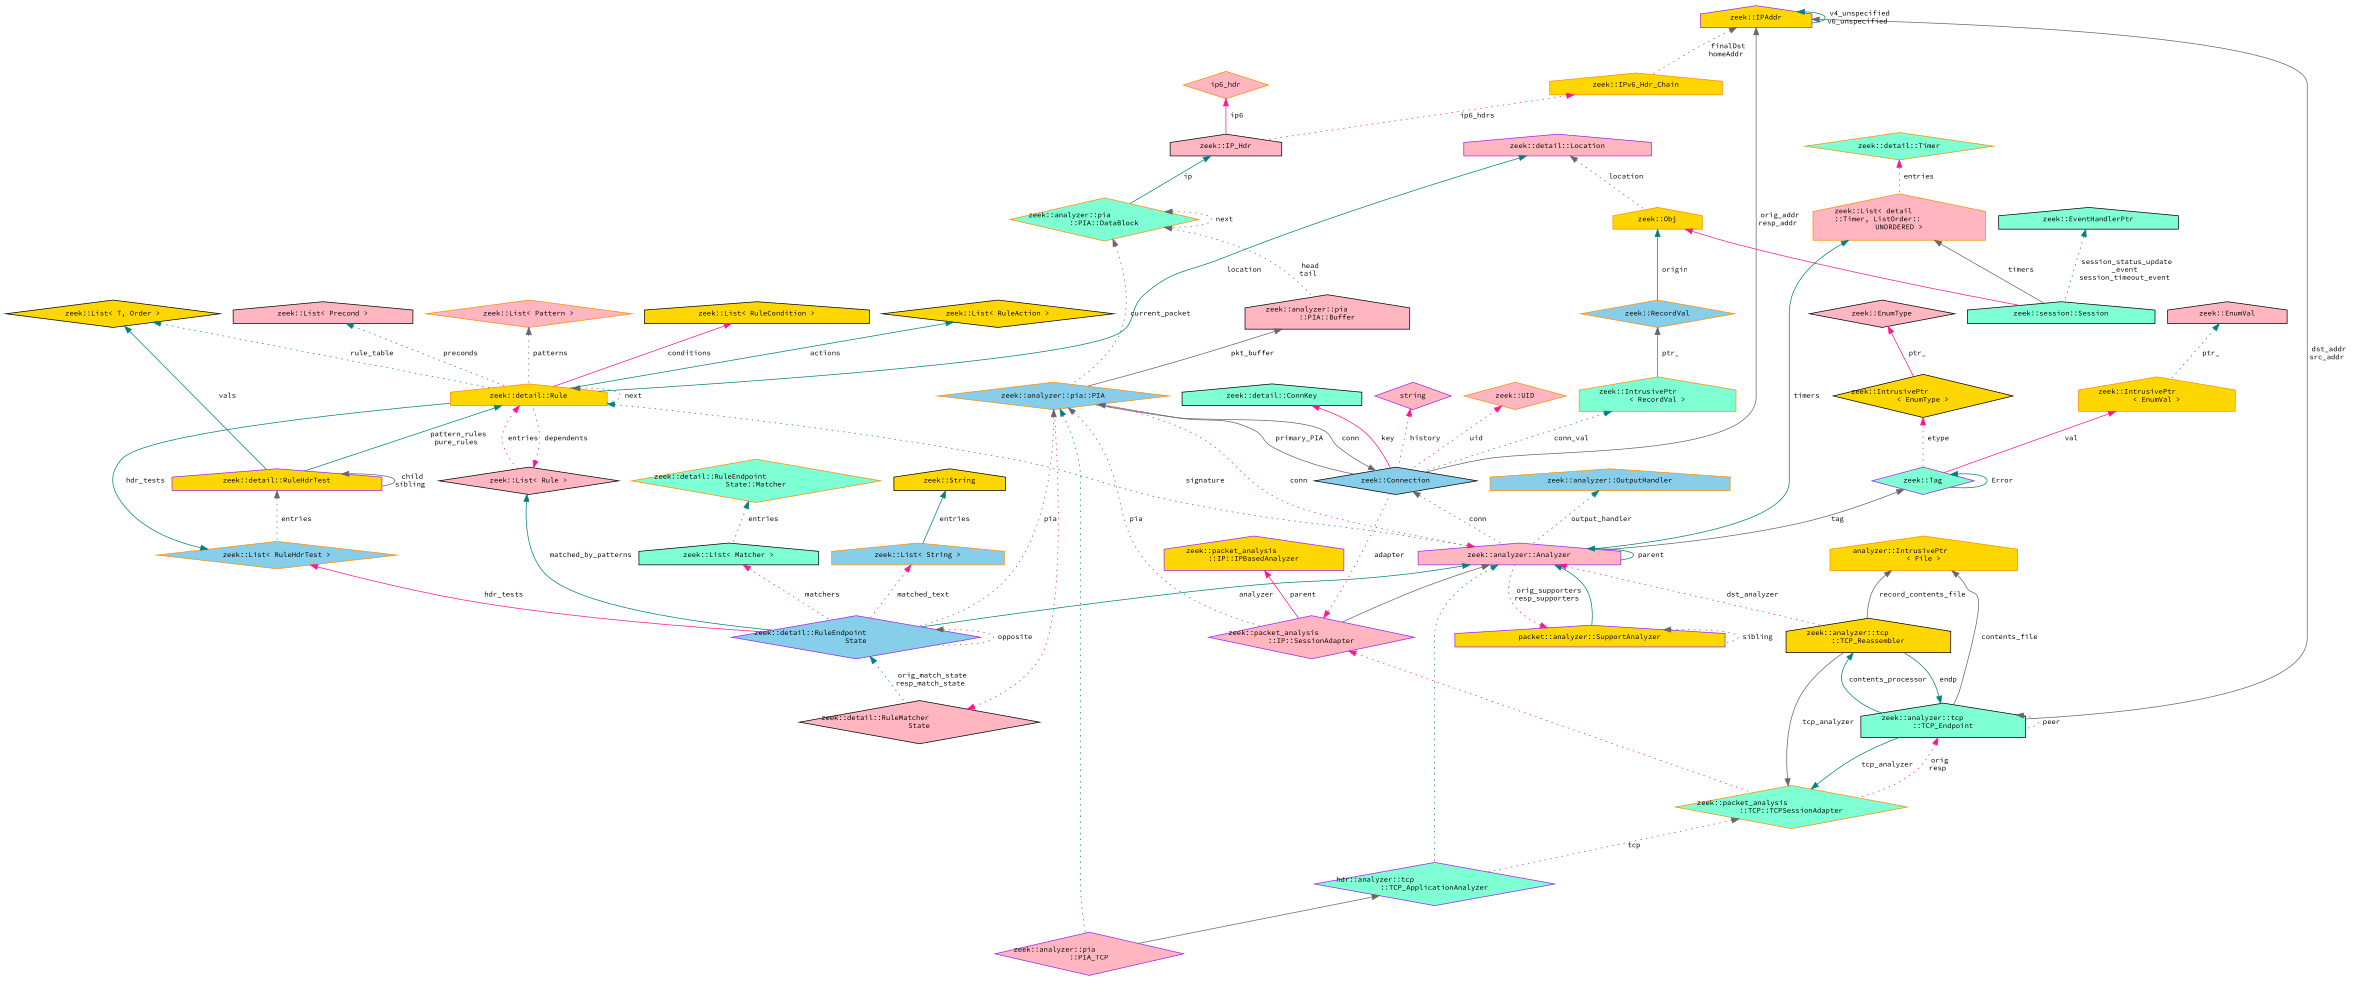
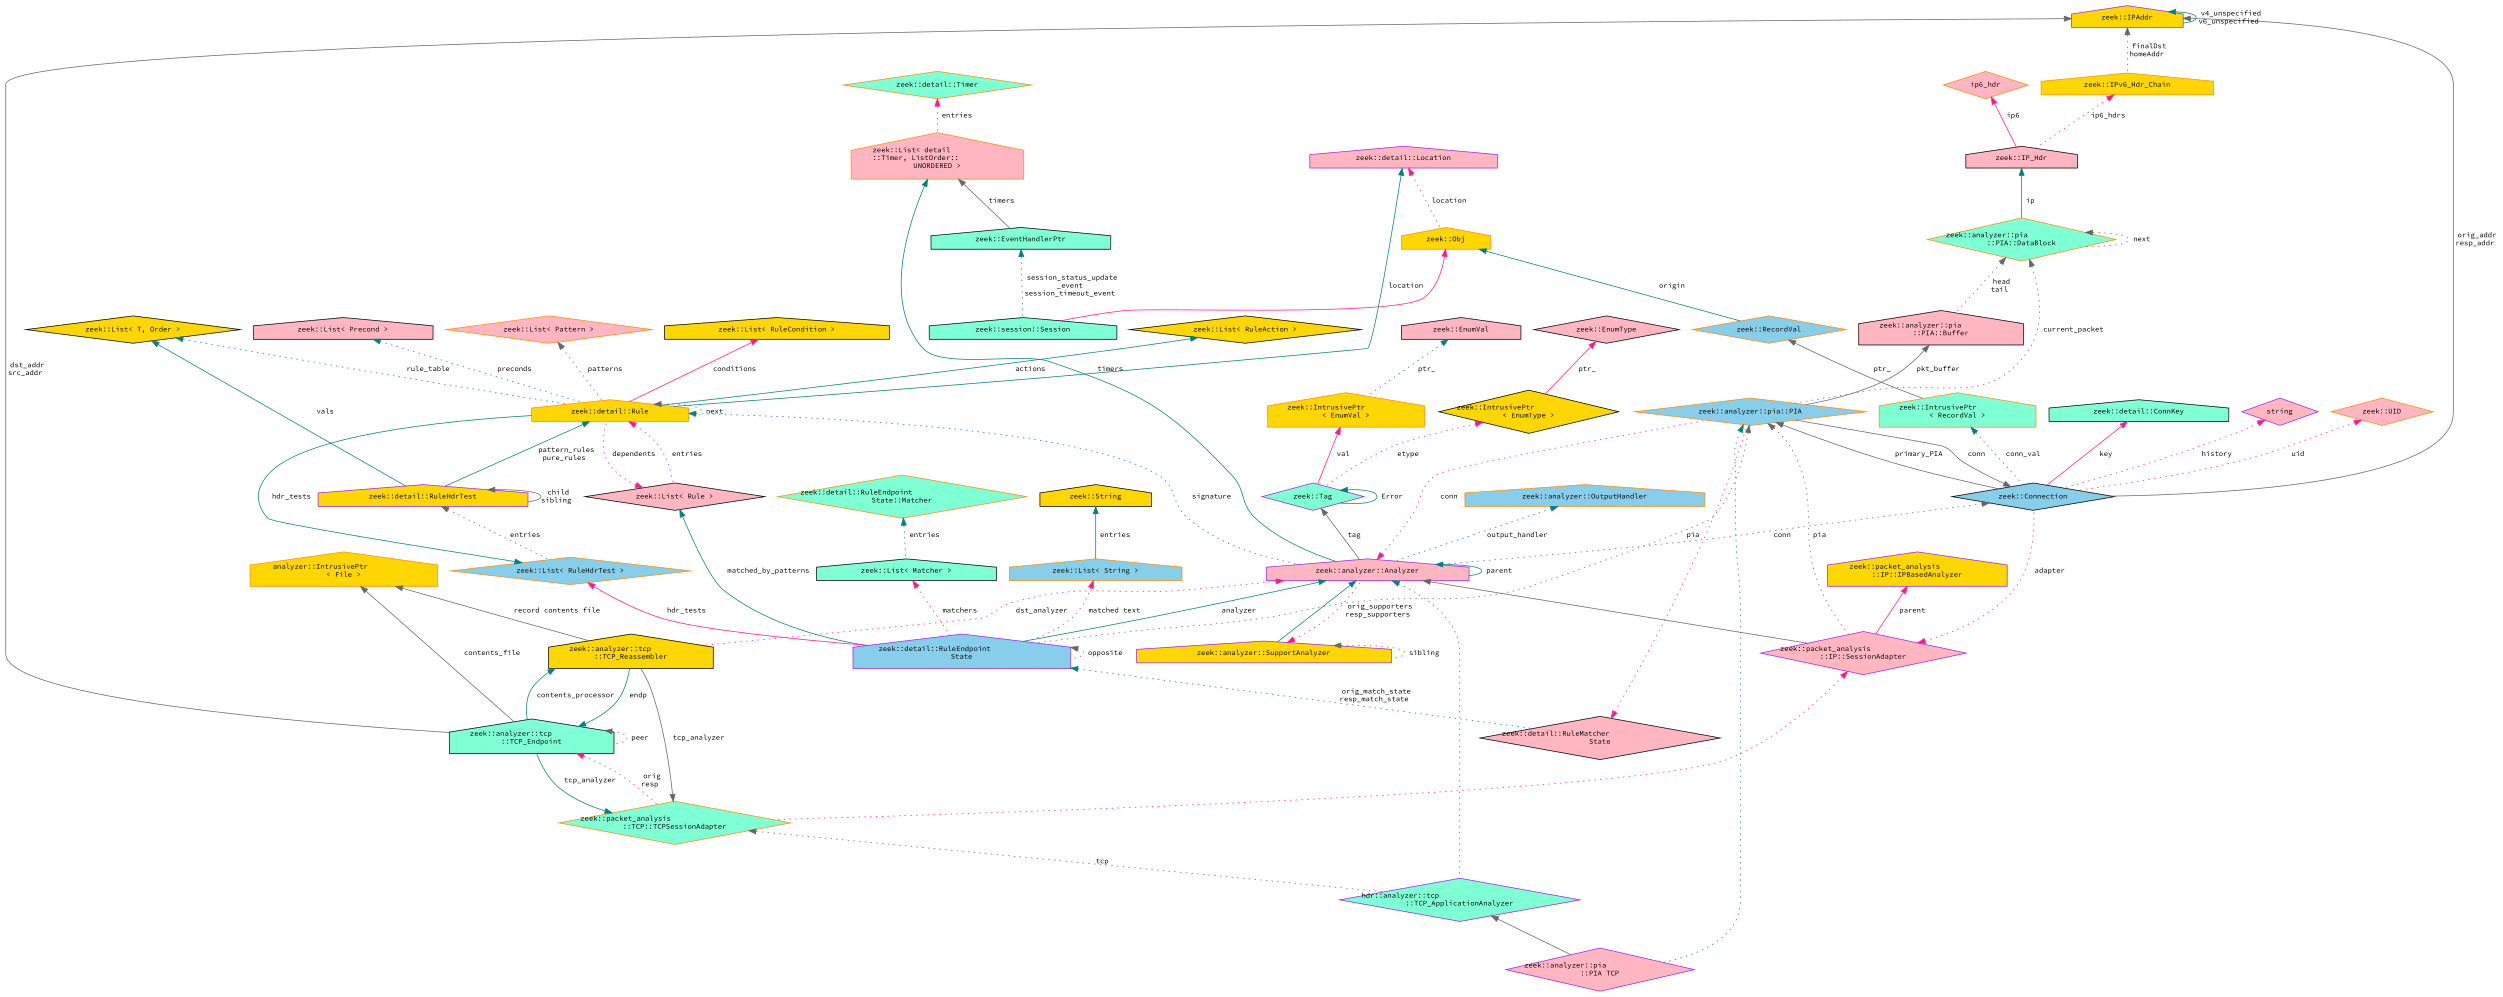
edge "zeek::Obj" -> "zeek::detail::Location": color gray40 -> deeppink
edge "zeek::session::Session" -> "zeek::List< detail ::Timer, ListOrder:: UNORDERED >": now "zeek::EventHandlerPtr" -> "zeek::List< detail ::Timer, ListOrder:: UNORDERED >"
node "zeek::detail::RuleEndpoint State": shape diamond -> house
node "packet::analyzer::SupportAnalyzer": label "packet::analyzer::SupportAnalyzer" -> "zeek::analyzer::SupportAnalyzer"
